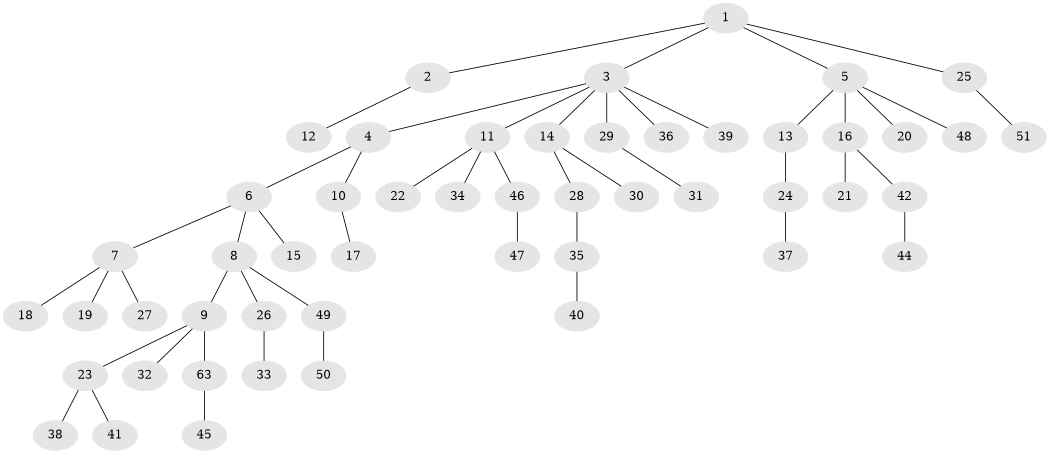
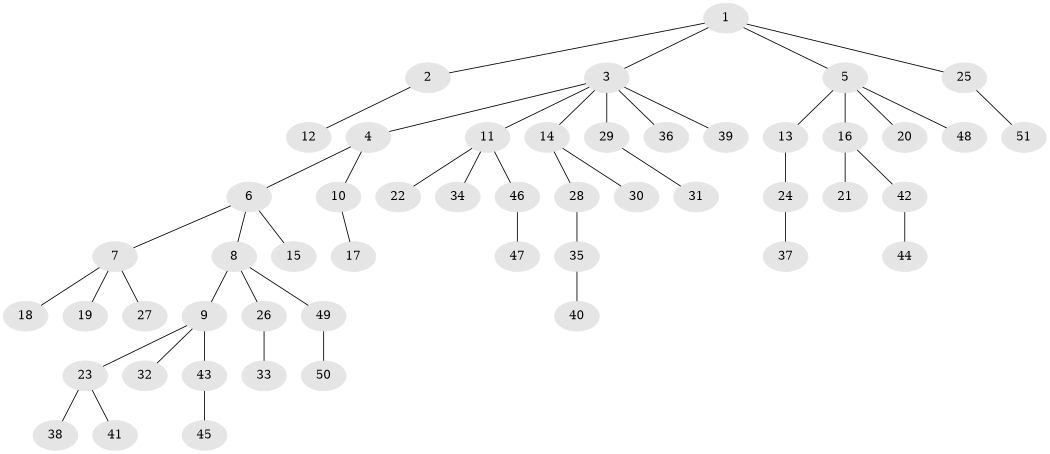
node "63": label "63" -> "43"
